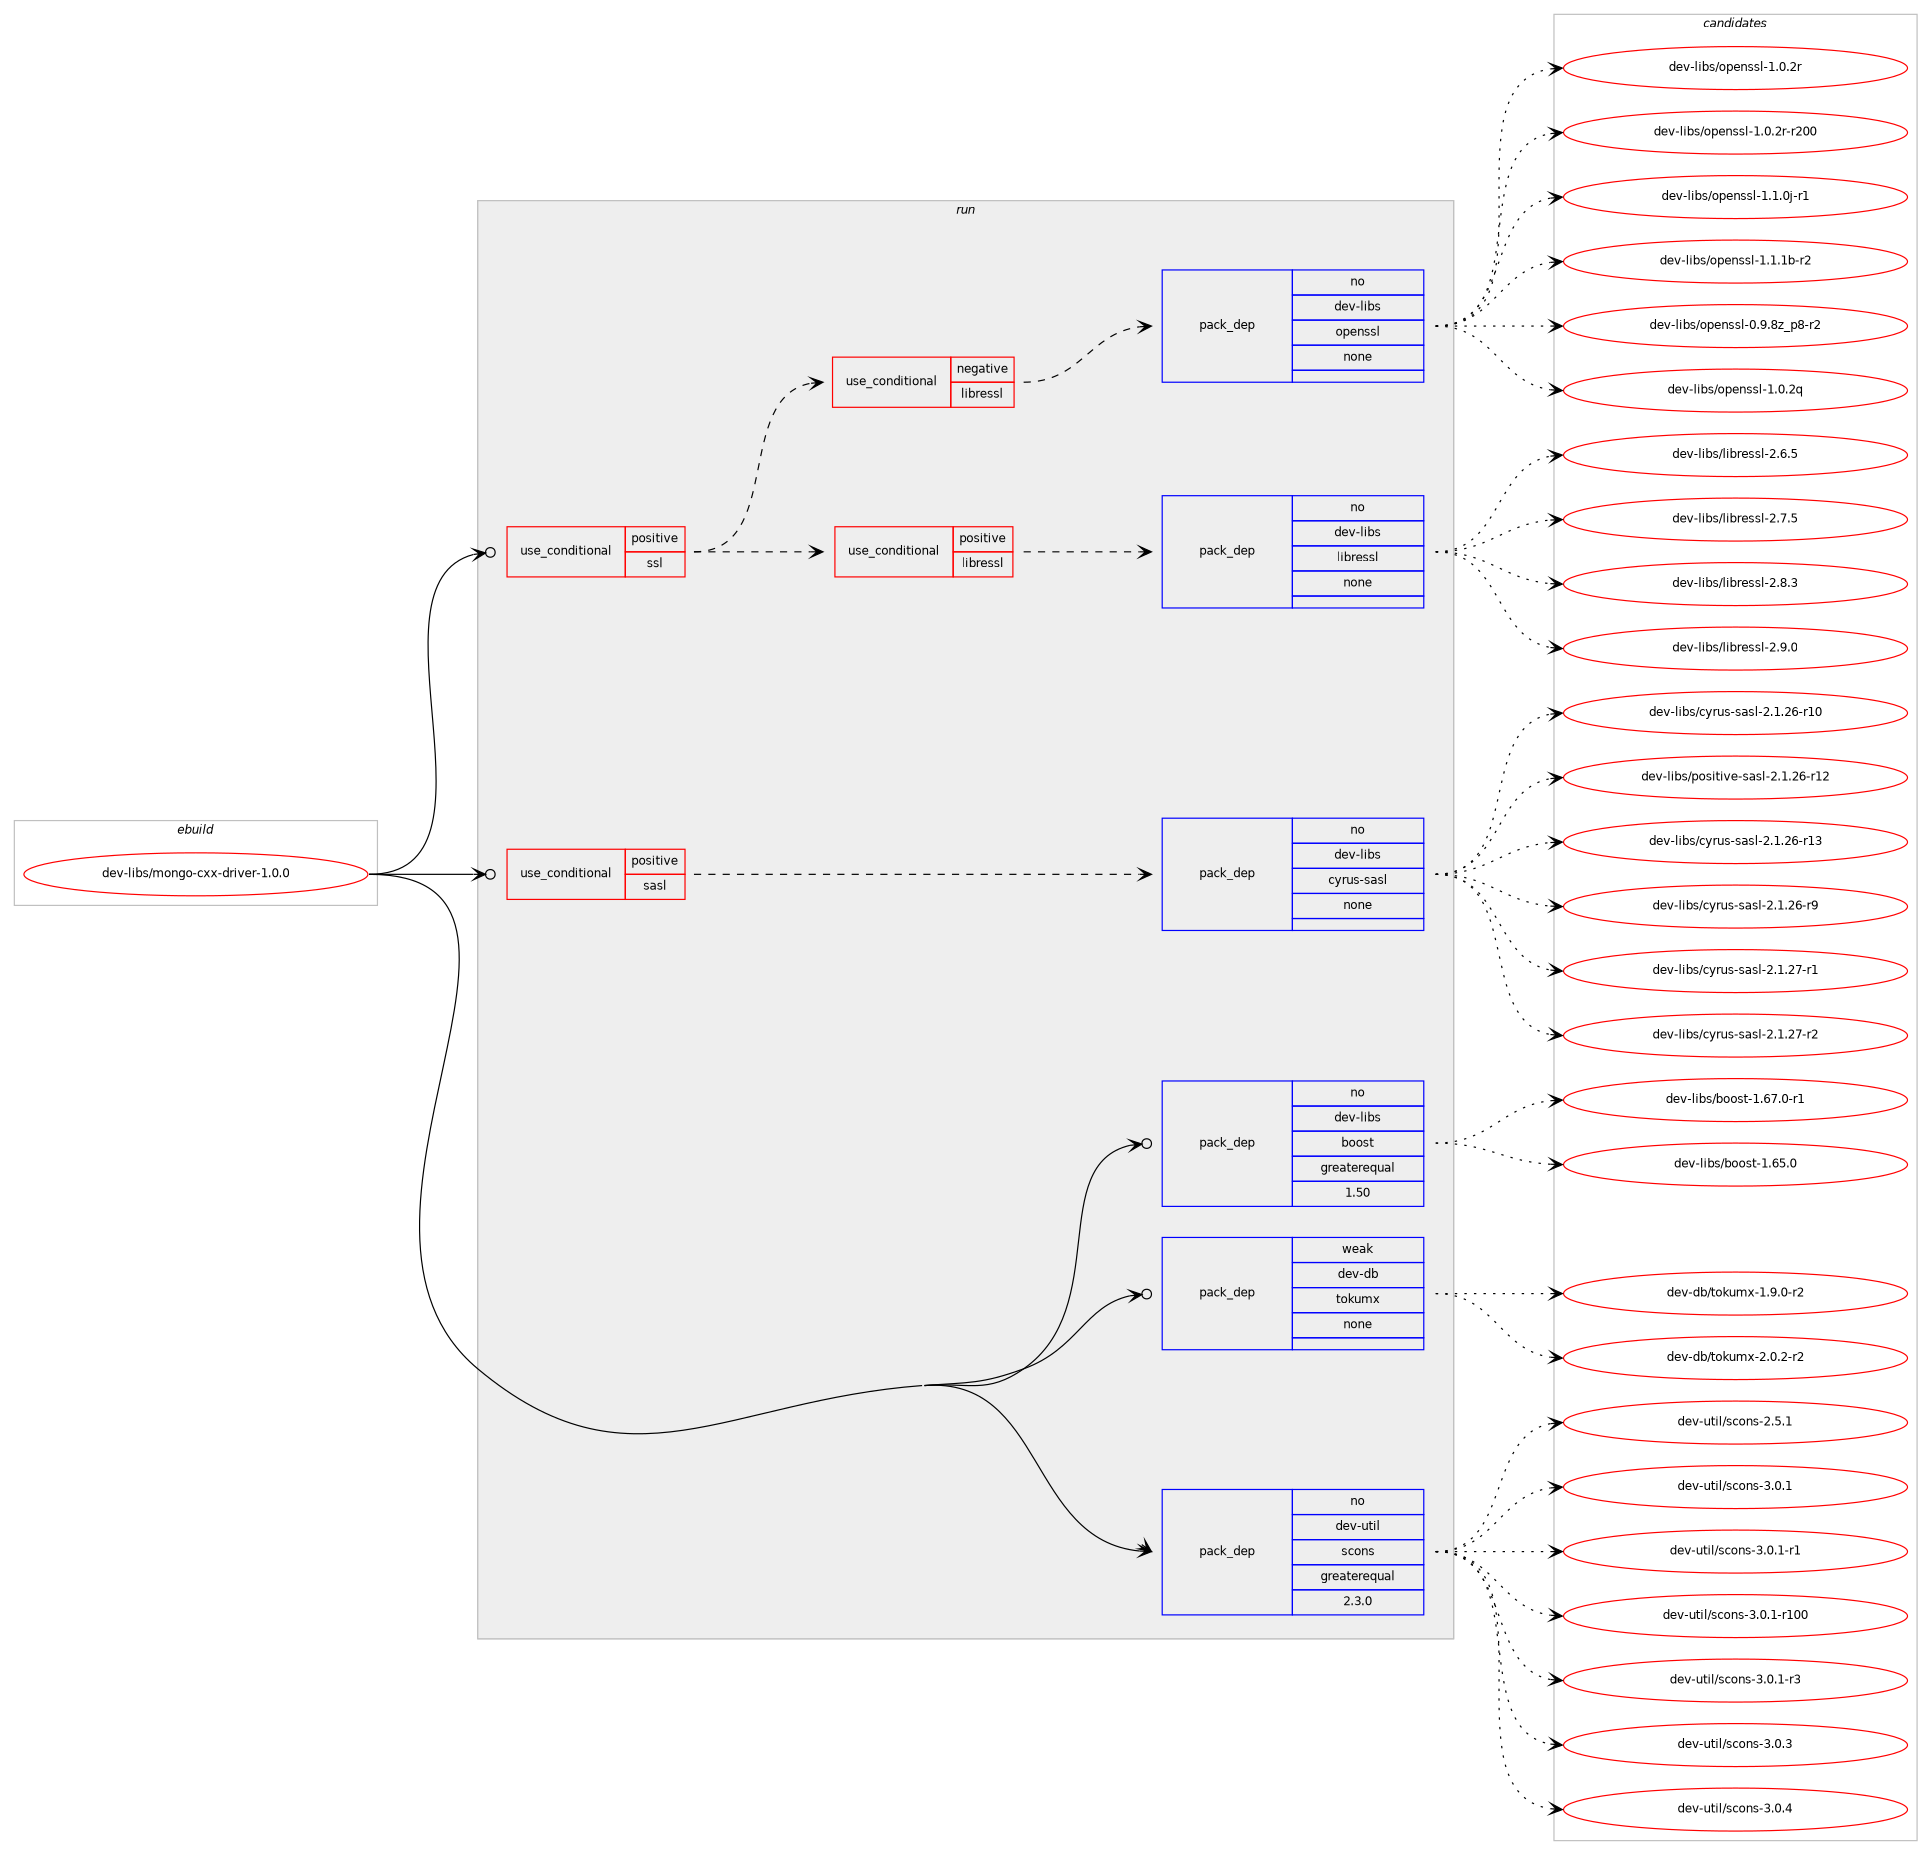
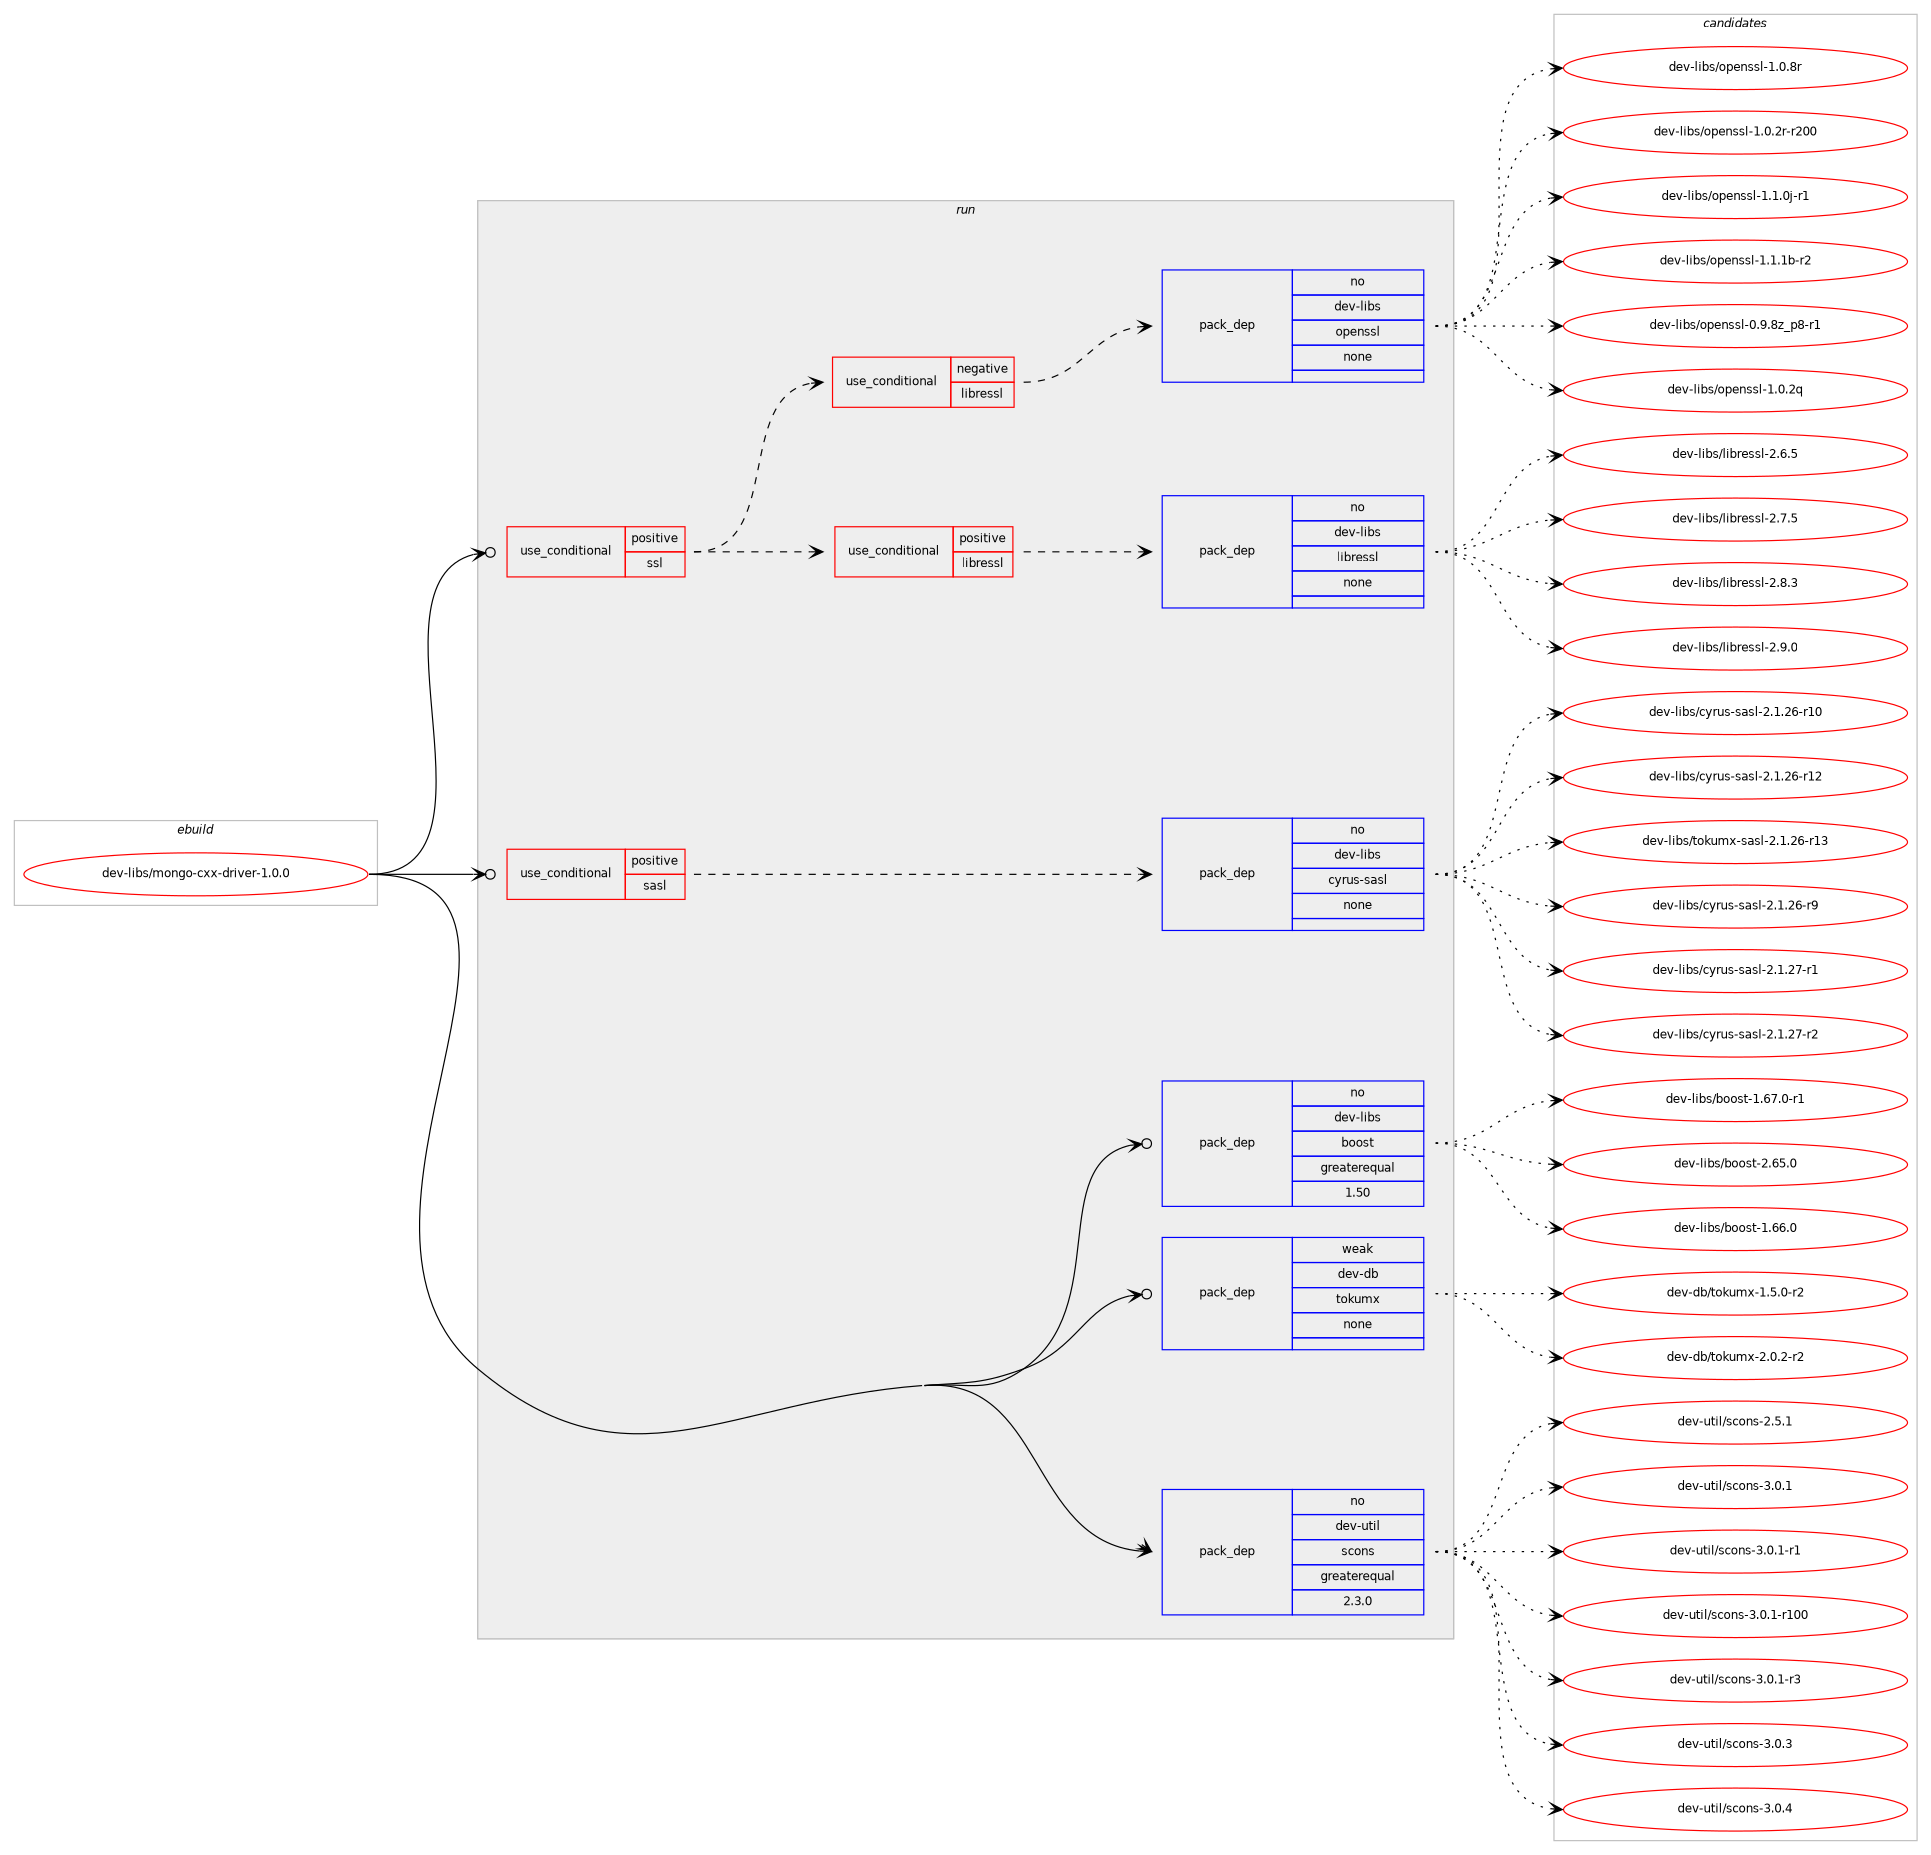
node "dev-libs/openssl-1.0.2r": label "dev-libs/openssl-1.0.2r" -> "dev-libs/openssl-1.0.8r"
node "dev-libs/openssl-0.9.8z_p8-r2": label "dev-libs/openssl-0.9.8z_p8-r2" -> "dev-libs/openssl-0.9.8z_p8-r1"
node "dev-libs/positive-sasl-2.1.26-r12": label "dev-libs/positive-sasl-2.1.26-r12" -> "dev-libs/cyrus-sasl-2.1.26-r12"
node "dev-libs/cyrus-sasl-2.1.26-r13": label "dev-libs/cyrus-sasl-2.1.26-r13" -> "dev-libs/tokumx-sasl-2.1.26-r13"
node "dev-libs/boost-1.65.0": label "dev-libs/boost-1.65.0" -> "dev-libs/boost-2.65.0"
node "dev-libs/boost-1.66.0": added
node "dev-db/tokumx-1.9.0-r2": label "dev-db/tokumx-1.9.0-r2" -> "dev-db/tokumx-1.5.0-r2"
